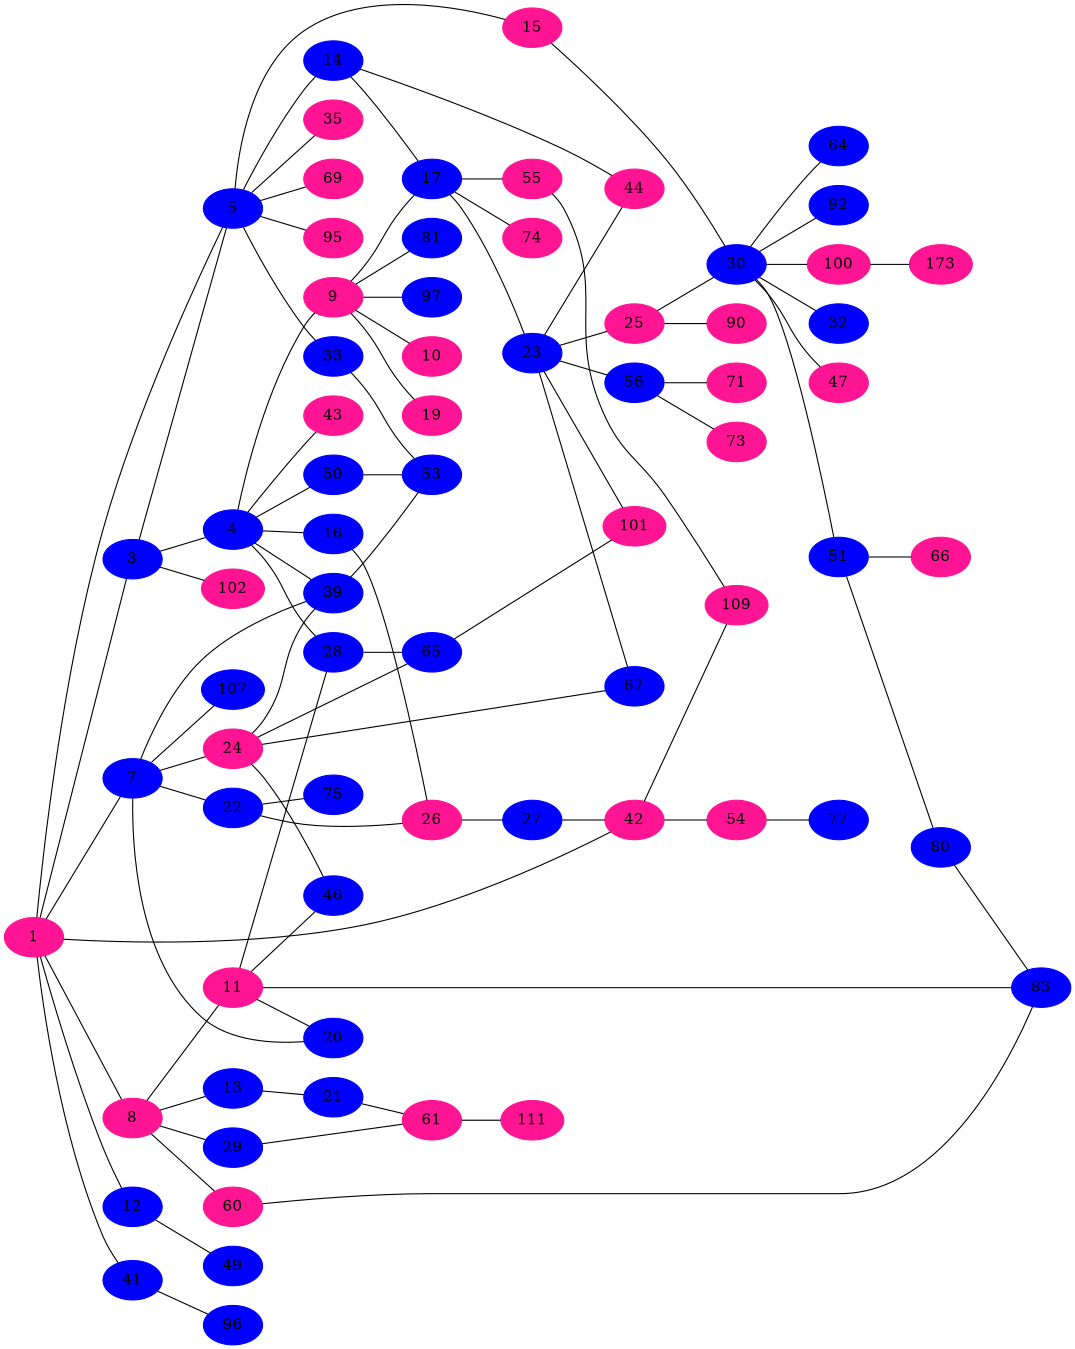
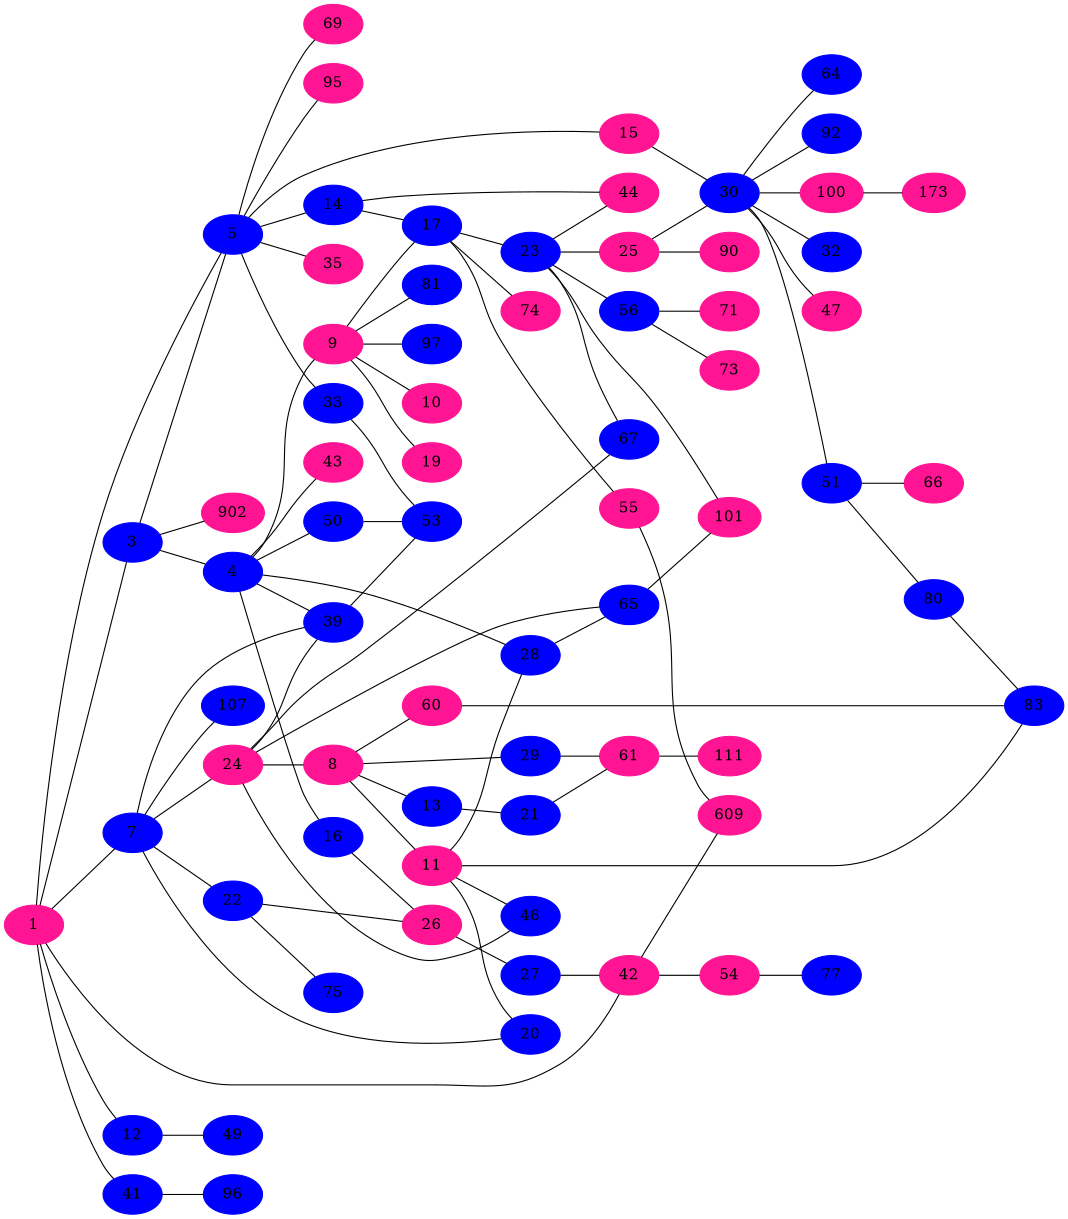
node "102": label "102" -> "902"
node "109": label "109" -> "609"
edge "1" -- "8": now "24" -- "8"
